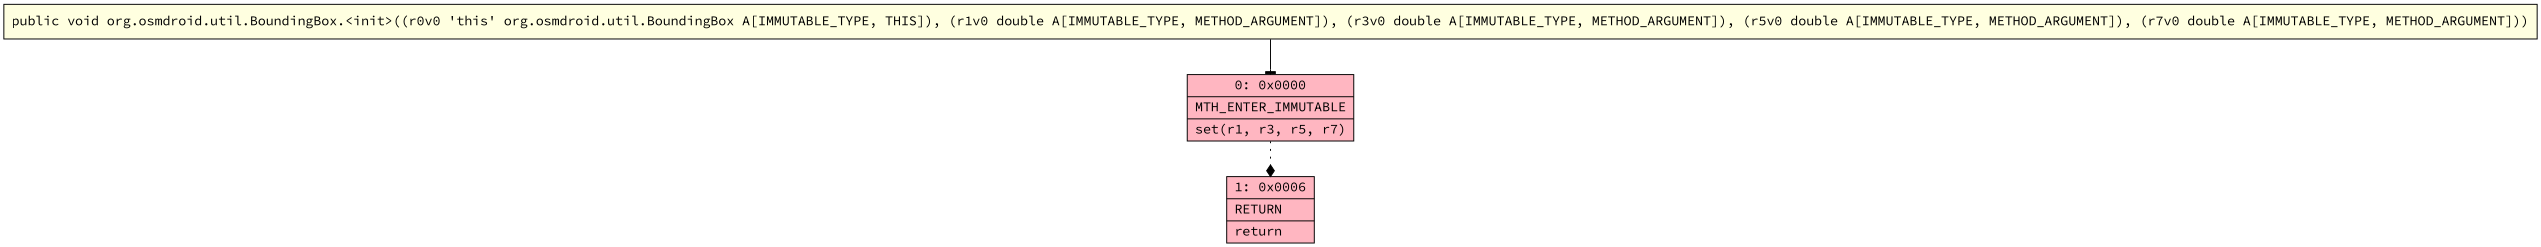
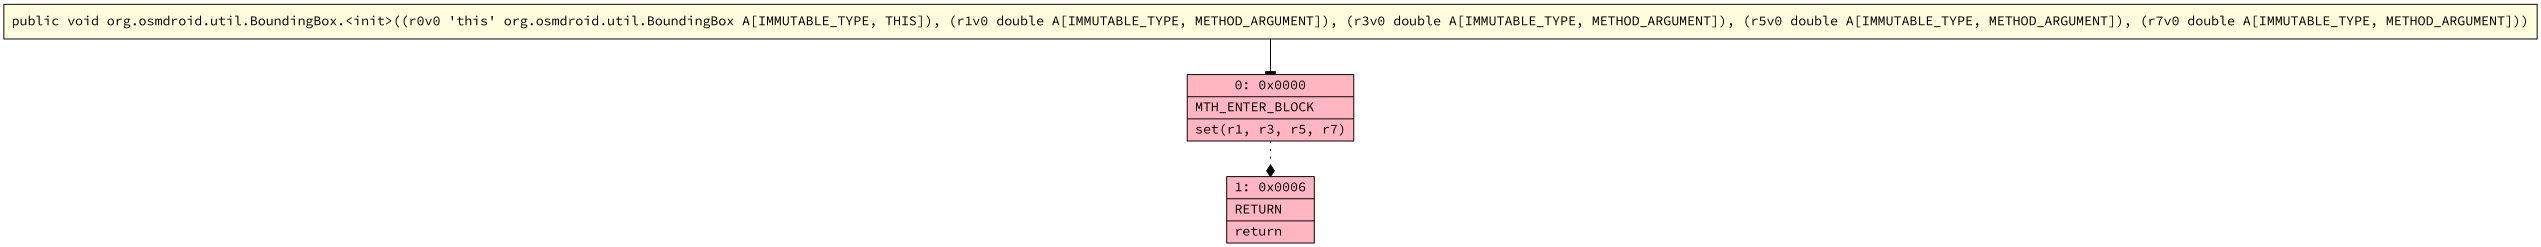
node "0: 0x0000": text "MTH_ENTER_IMMUTABLE" -> "MTH_ENTER_BLOCK"
